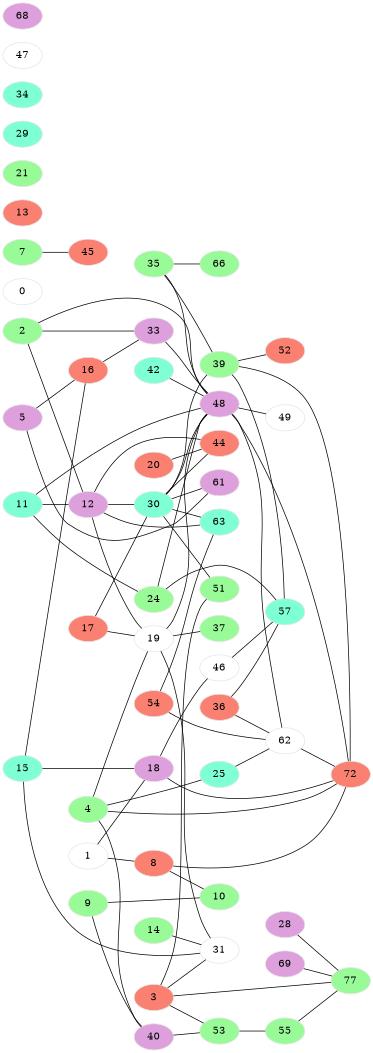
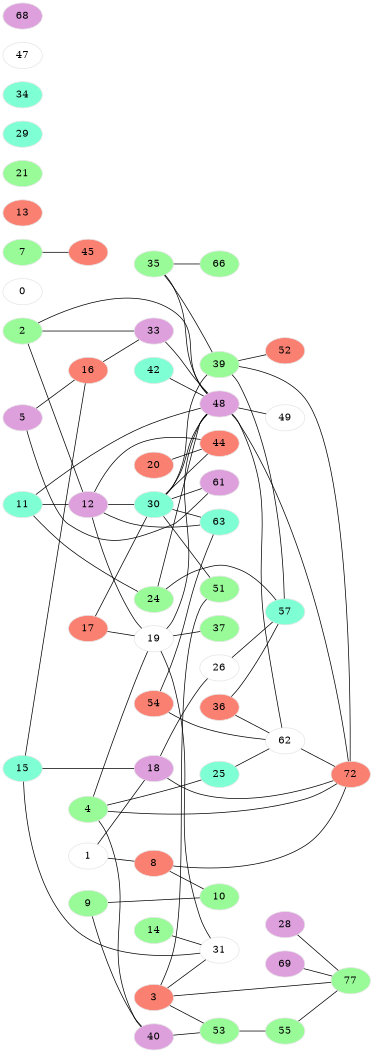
node "46": label "46" -> "26"
